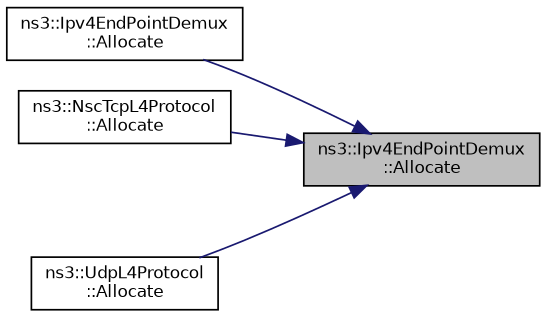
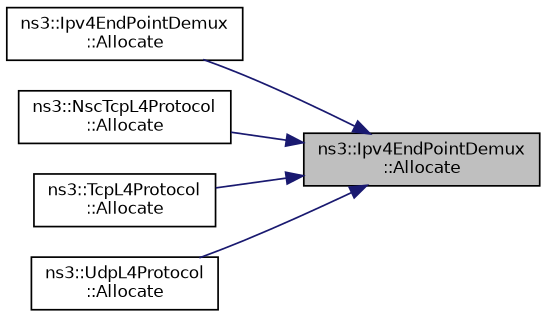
node "ns3::TcpL4Protocol ::Allocate": added
